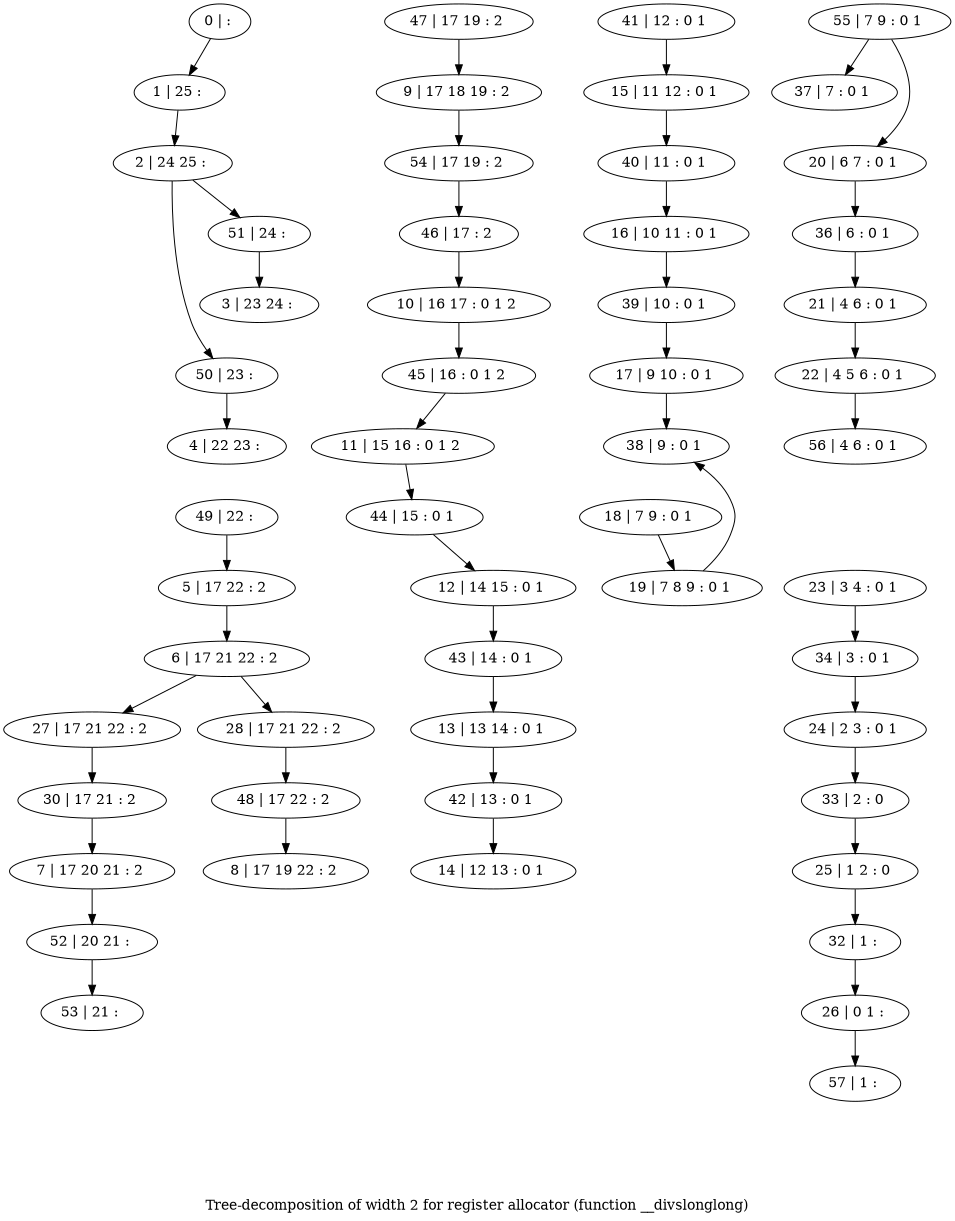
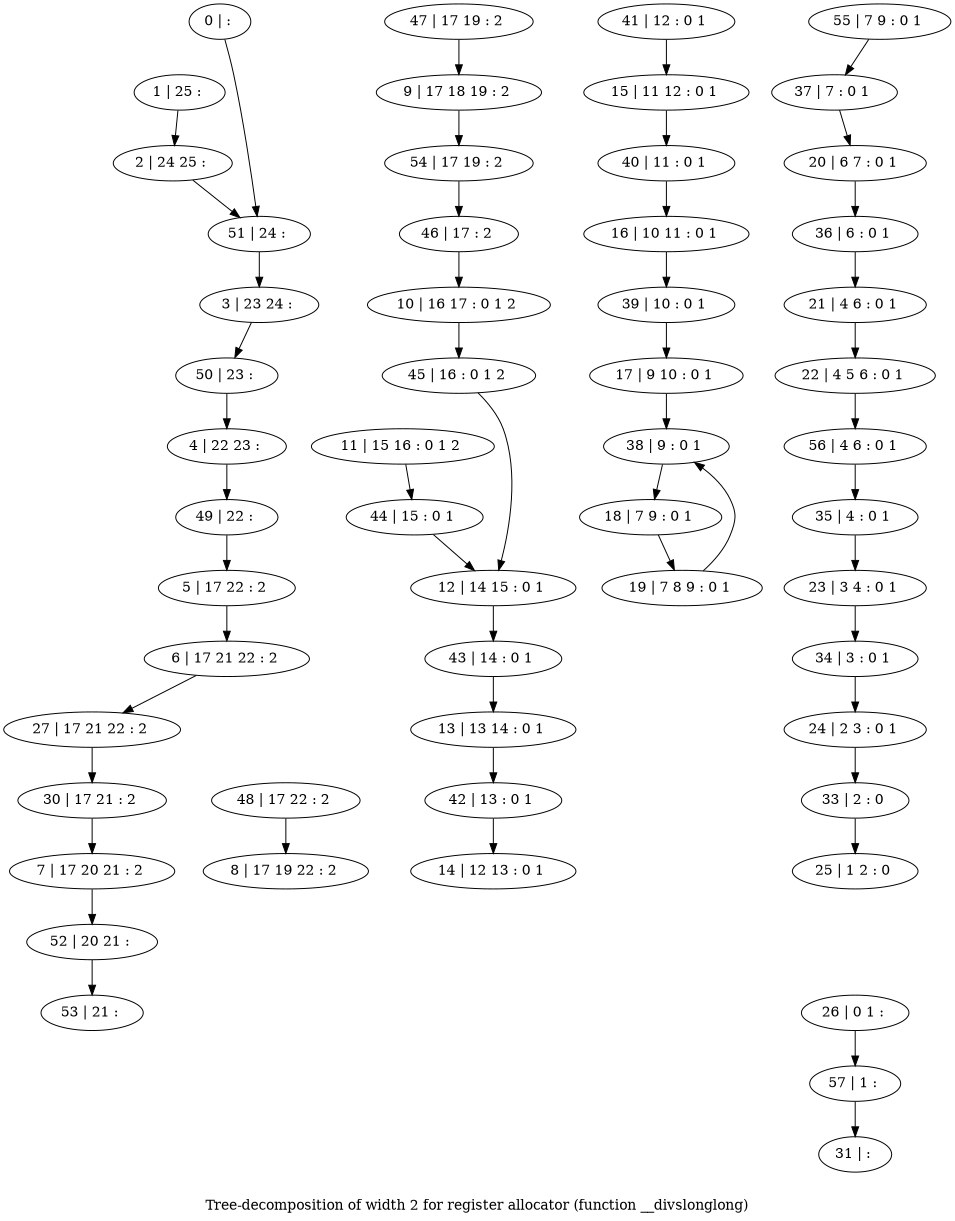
edge "0 | :" -> "1 | 25 :": now "0 | :" -> "51 | 24 :"
edge "55 | 7 9 : 0 1" -> "20 | 6 7 : 0 1": now "37 | 7 : 0 1" -> "20 | 6 7 : 0 1"
edge "2 | 24 25 :" -> "50 | 23 :": now "3 | 23 24 :" -> "50 | 23 :"
edge "45 | 16 : 0 1 2" -> "11 | 15 16 : 0 1 2": now "45 | 16 : 0 1 2" -> "12 | 14 15 : 0 1"
edge "4 | 22 23 :" -> "49 | 22 :": added
edge "38 | 9 : 0 1" -> "18 | 7 9 : 0 1": added
node "35 | 4 : 0 1": added
node "28 | 17 21 22 : 2": removed
node "32 | 1 :": removed
node "31 | :": added
